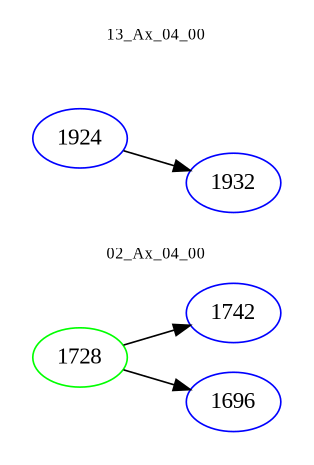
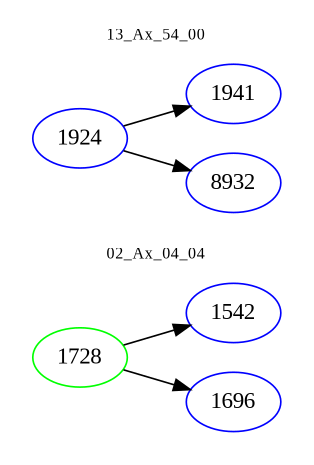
cluster "13_Ax_04_00": label "13_Ax_04_00" -> "13_Ax_54_00"
node "1941": added
node "1932": label "1932" -> "8932"
cluster "02_Ax_04_00": label "02_Ax_04_00" -> "02_Ax_04_04"
node "1742": label "1742" -> "1542"
